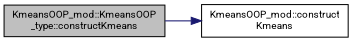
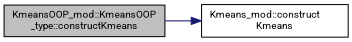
node "KmeansOOP_mod::construct Kmeans": label "KmeansOOP_mod::construct Kmeans" -> "Kmeans_mod::construct Kmeans"
